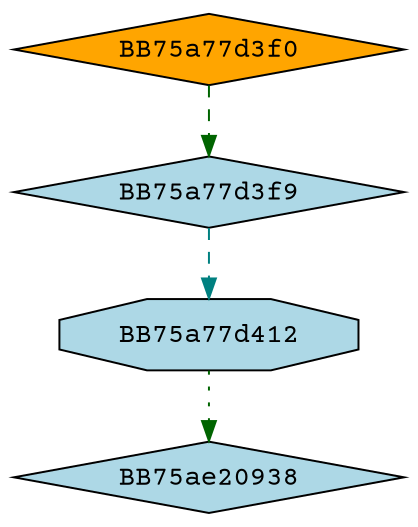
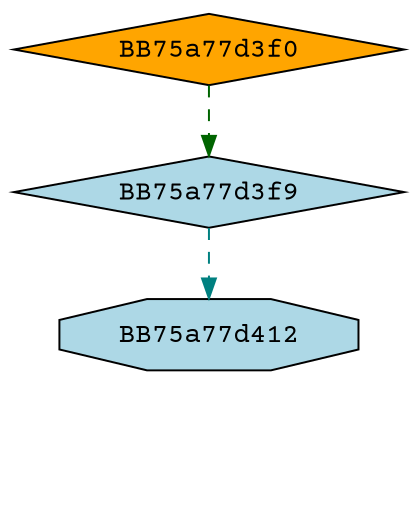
node "BB75ae20938": removed
